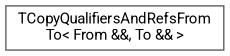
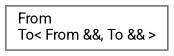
node "TCopyQualifiersAndRefsFrom To< From &&, To && >": label "TCopyQualifiersAndRefsFrom To< From &&, To && >" -> "From To< From &&, To && >"
